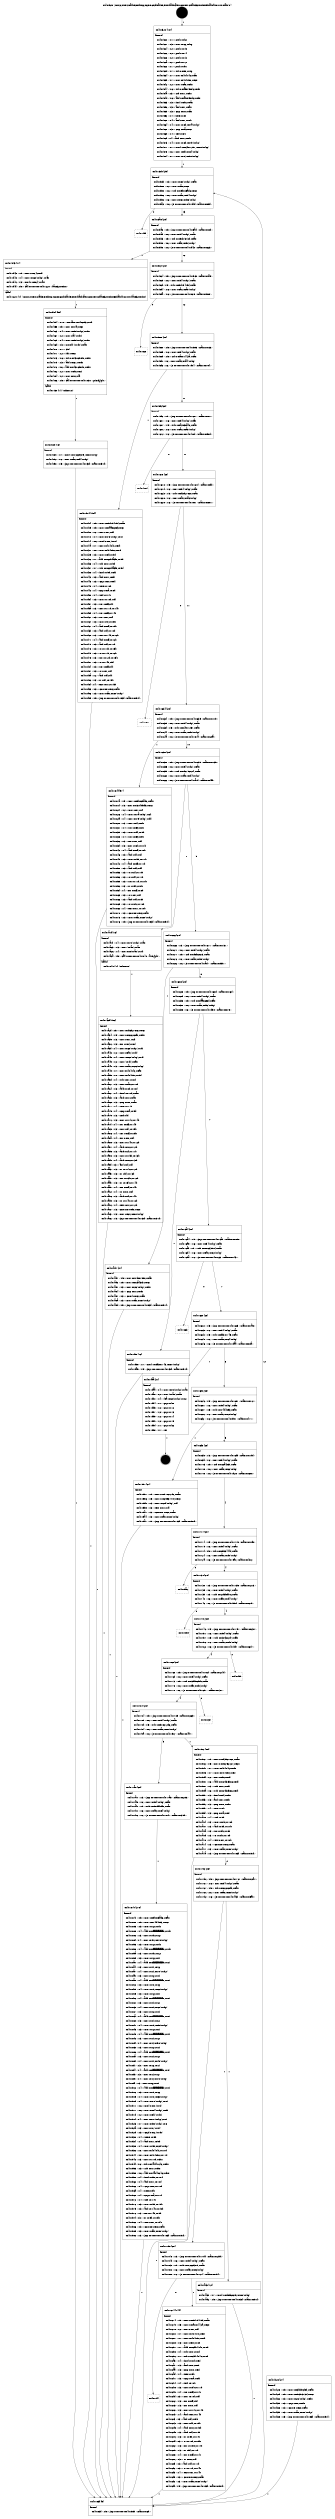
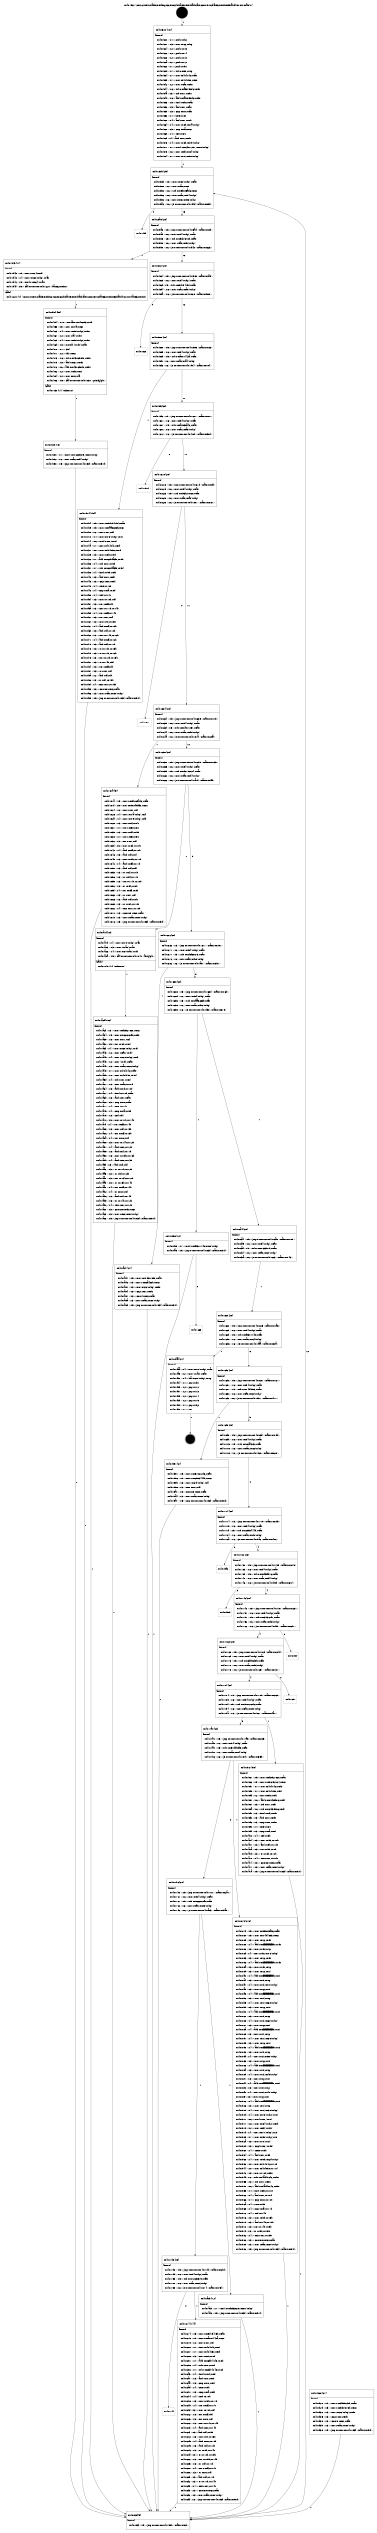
edge "0x4016a4 [28]" -> "0x401c63": now "0x401d9e [12]" -> "0x401c63"
edge "0x4019c7 [88]" -> "0x4017bc [28]": now "0x4017a0 [28]" -> "0x4017bc [28]"
